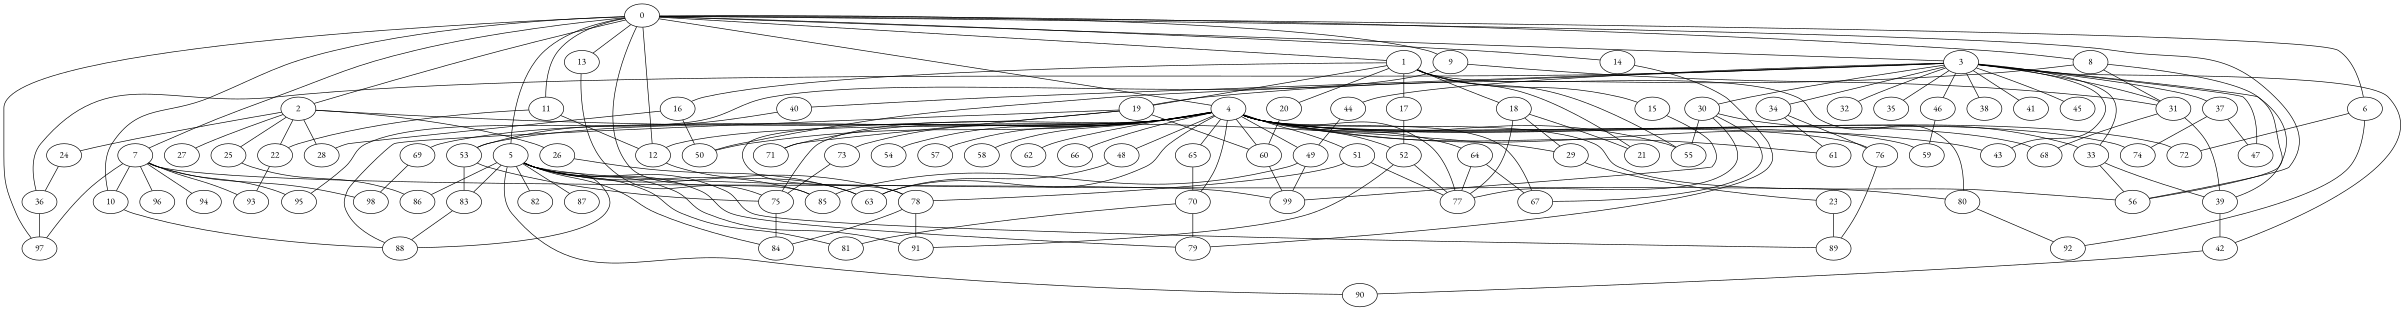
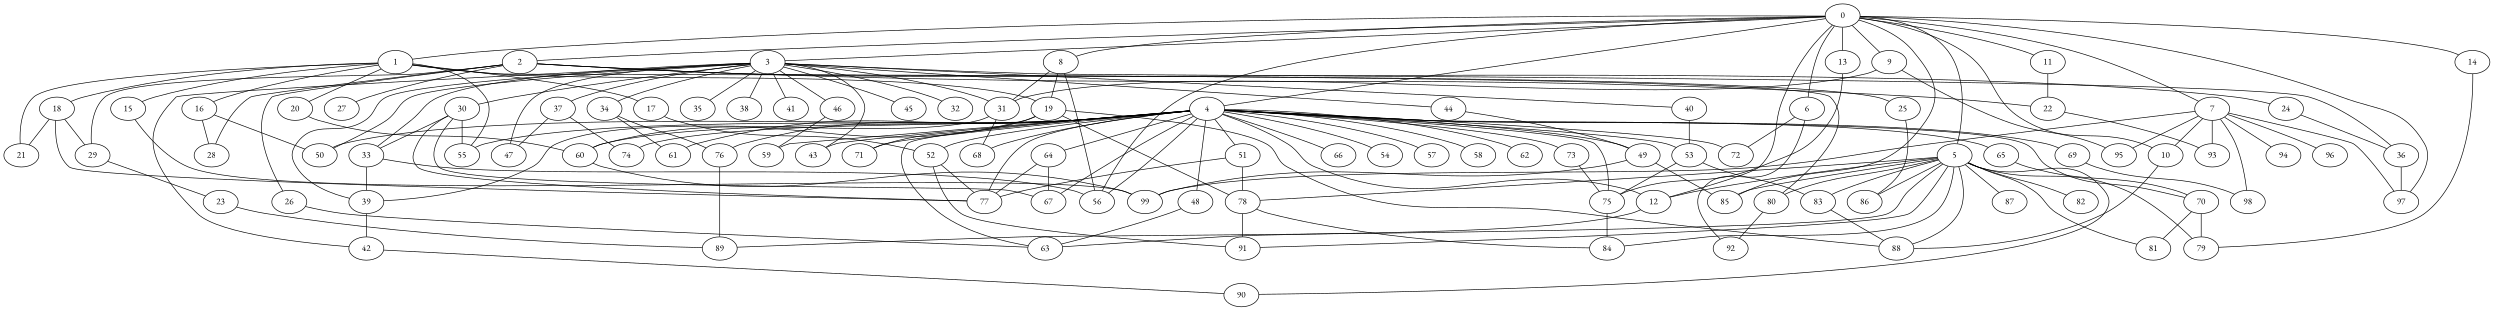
edge "11" -- "12": now "5" -- "12"
